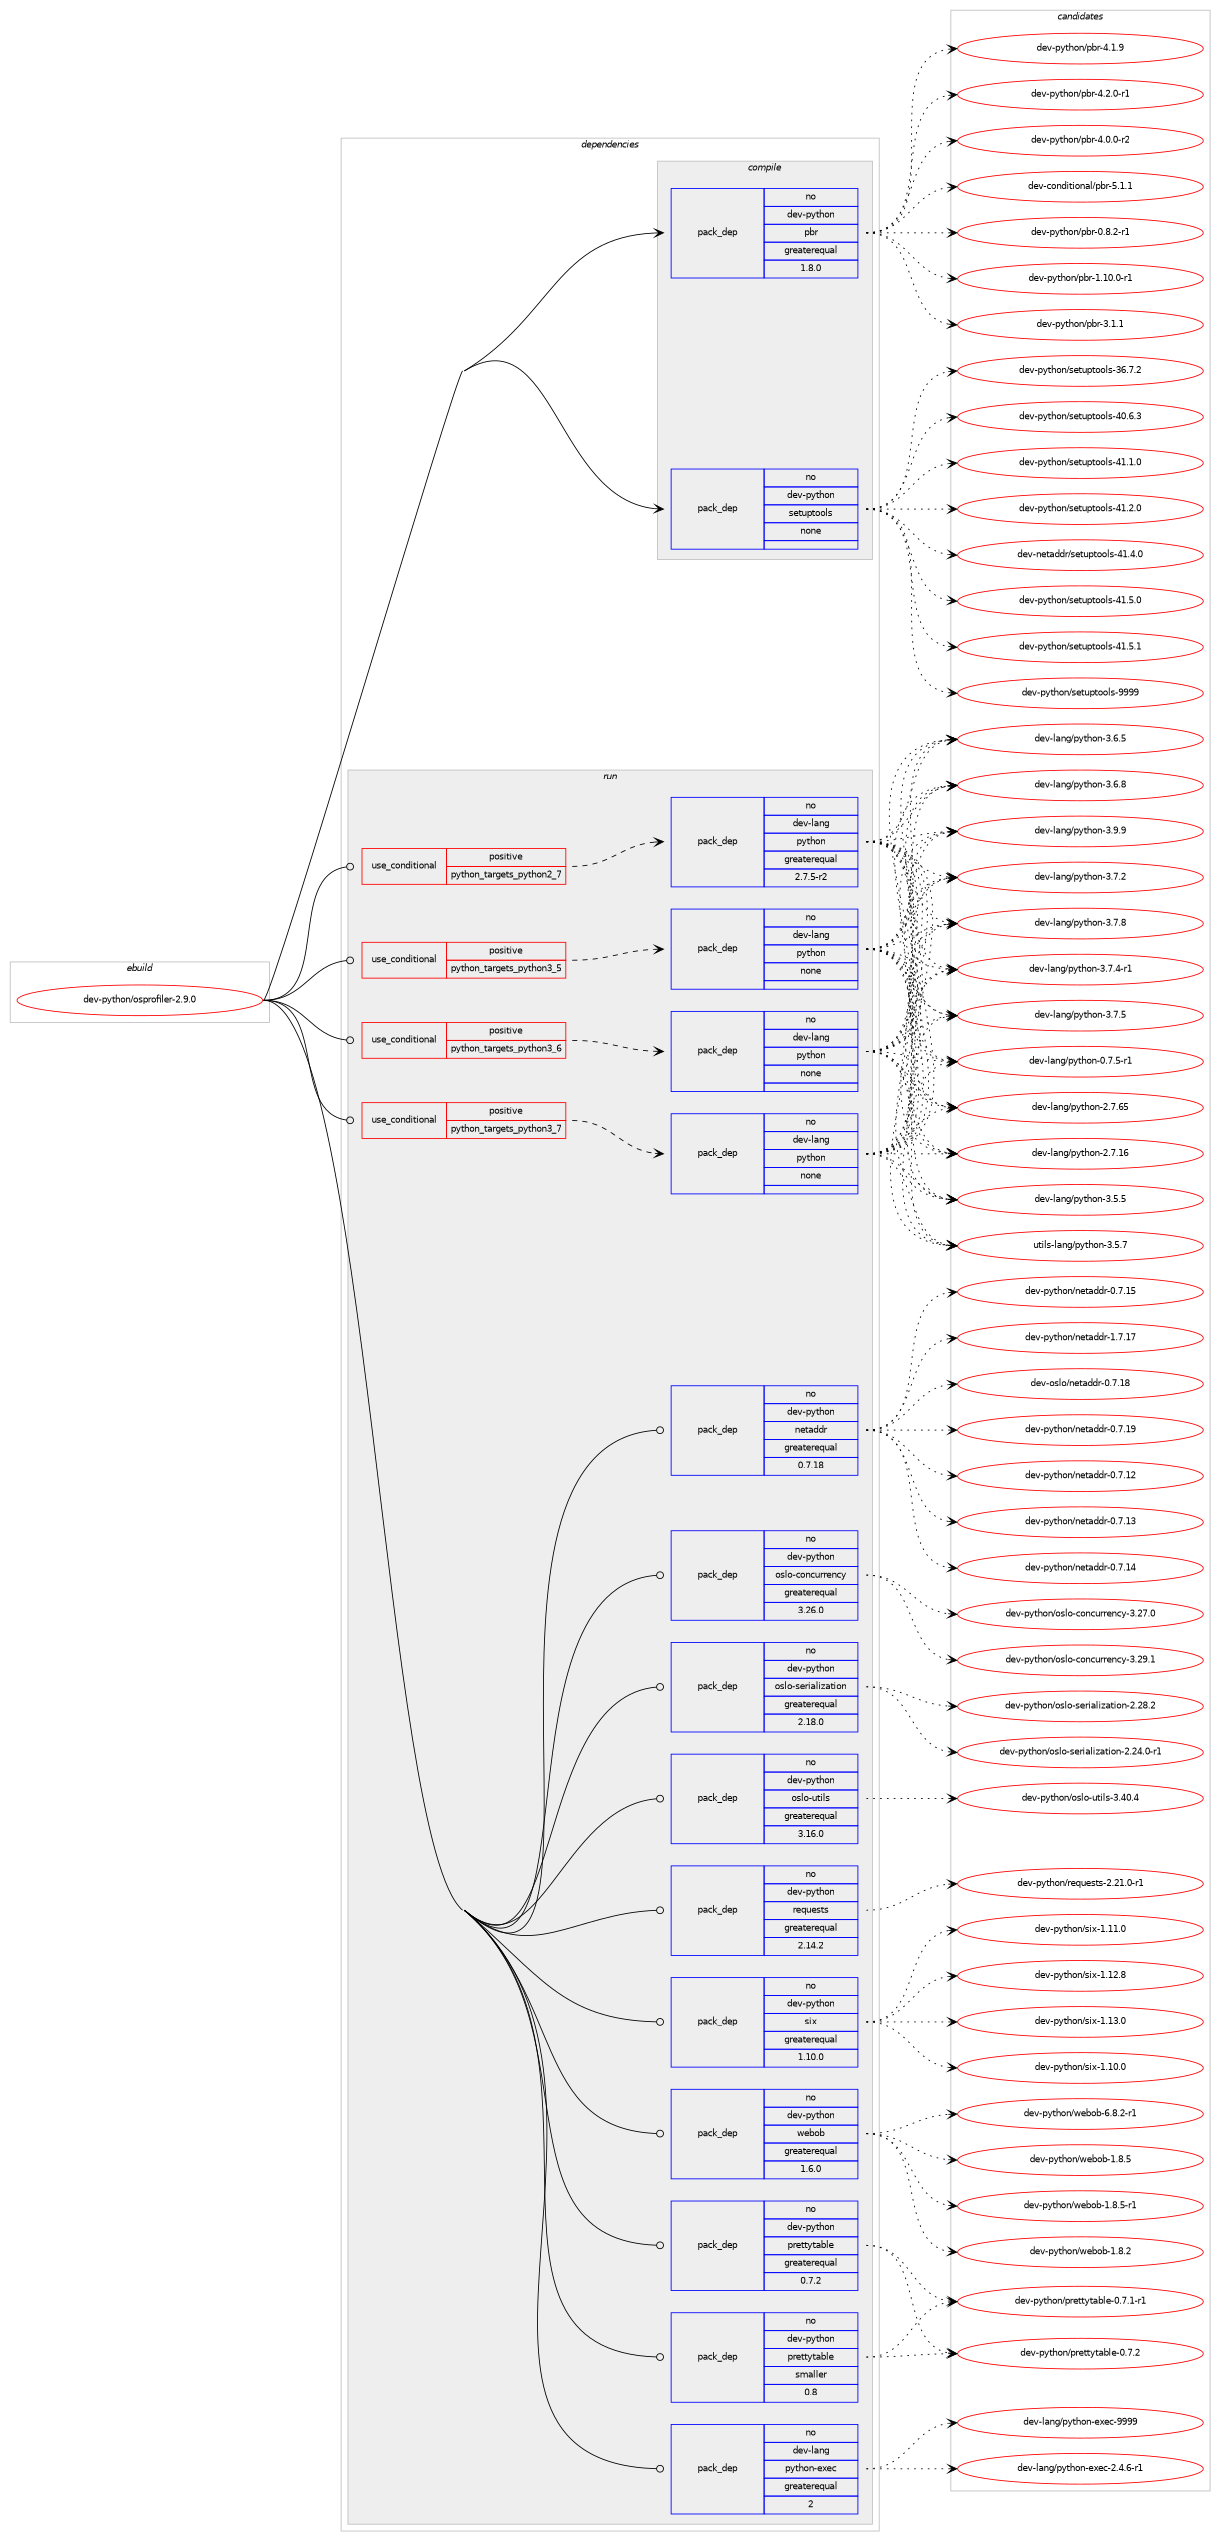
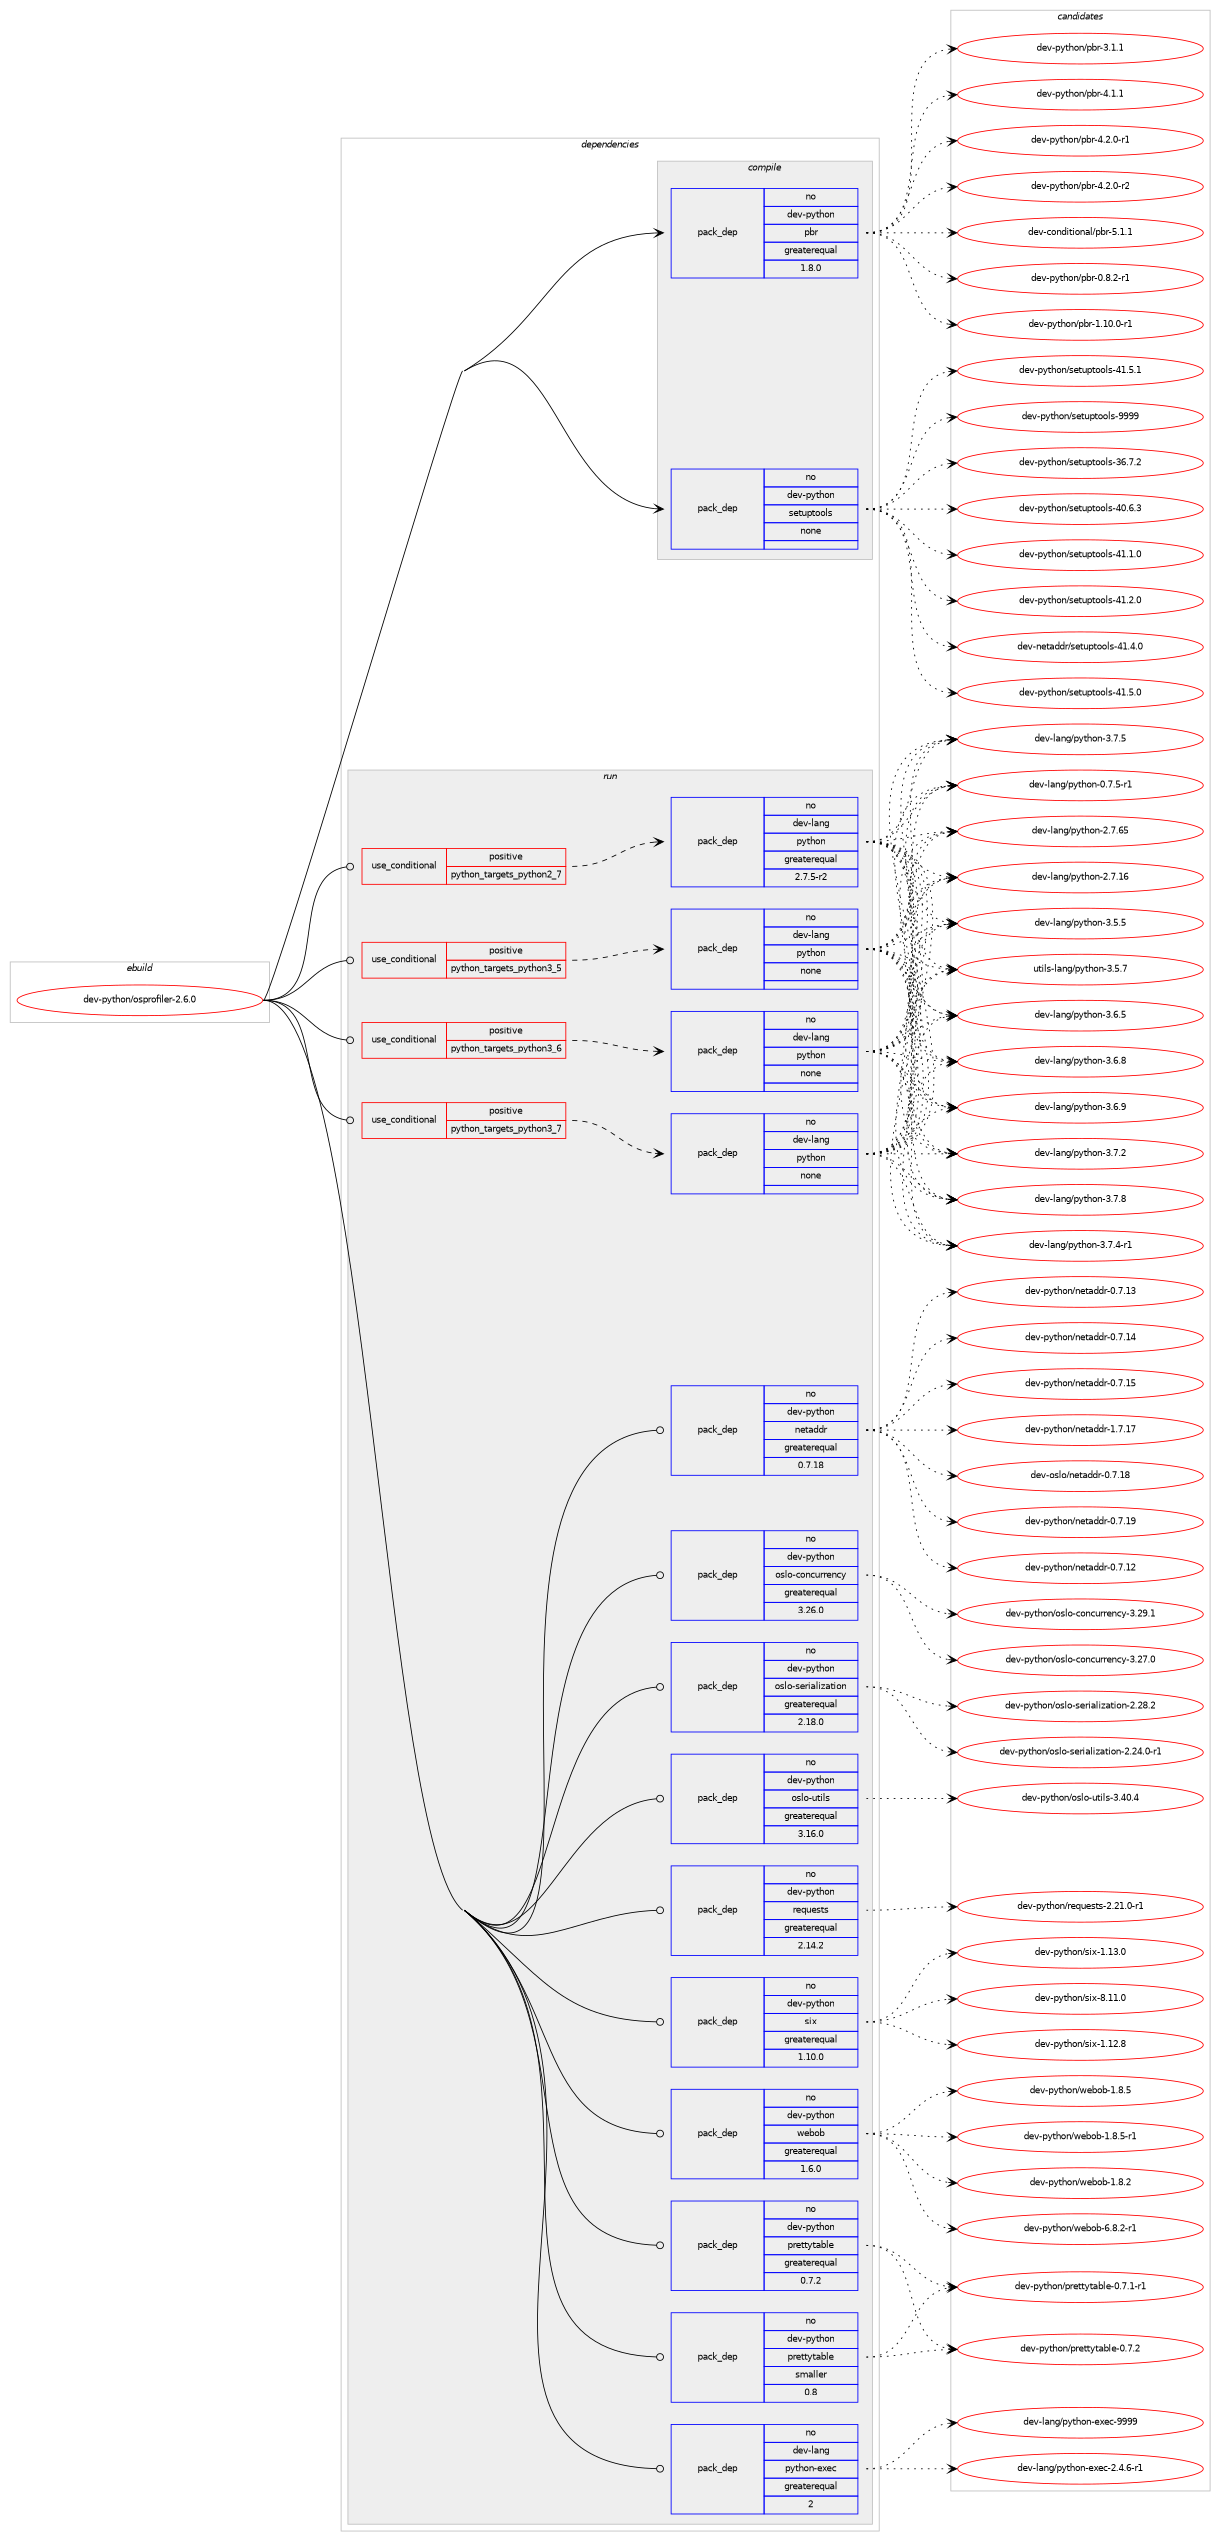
node "dev-python/pbr-4.1.9": label "dev-python/pbr-4.1.9" -> "dev-python/pbr-4.1.1"
node "dev-python/pbr-4.0.0-r2": label "dev-python/pbr-4.0.0-r2" -> "dev-python/pbr-4.2.0-r2"
node "dev-lang/python-3.9.9": label "dev-lang/python-3.9.9" -> "dev-lang/python-3.6.9"
node "dev-python/osprofiler-2.9.0": label "dev-python/osprofiler-2.9.0" -> "dev-python/osprofiler-2.6.0"
node "dev-python/six-1.11.0": label "dev-python/six-1.11.0" -> "dev-python/six-8.11.0"
node "dev-python/six-1.10.0": removed
